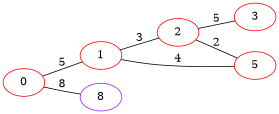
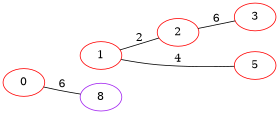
edge "3" -- "2": label "5" -> "6"
edge "2" -- "1": label "3" -> "2"
edge "2" -- "5": removed, label "2"
edge "1" -- "0": removed, label "5"
edge "0" -- "8": label "8" -> "6"
